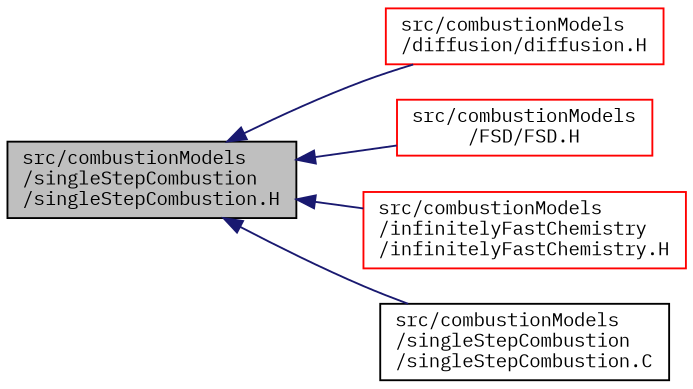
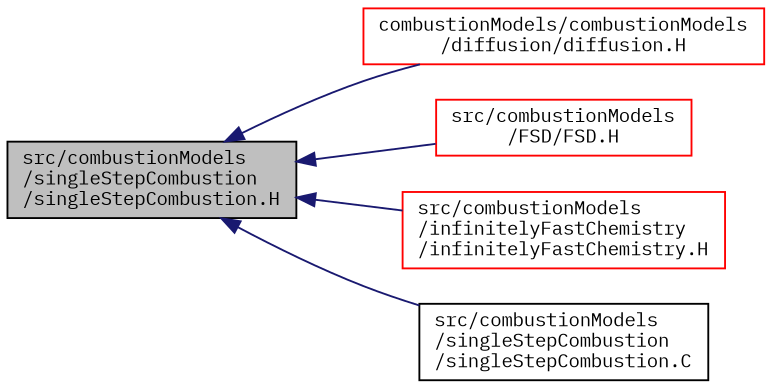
node "src/combustionModels /diffusion/diffusion.H": label "src/combustionModels /diffusion/diffusion.H" -> "combustionModels/combustionModels /diffusion/diffusion.H"
